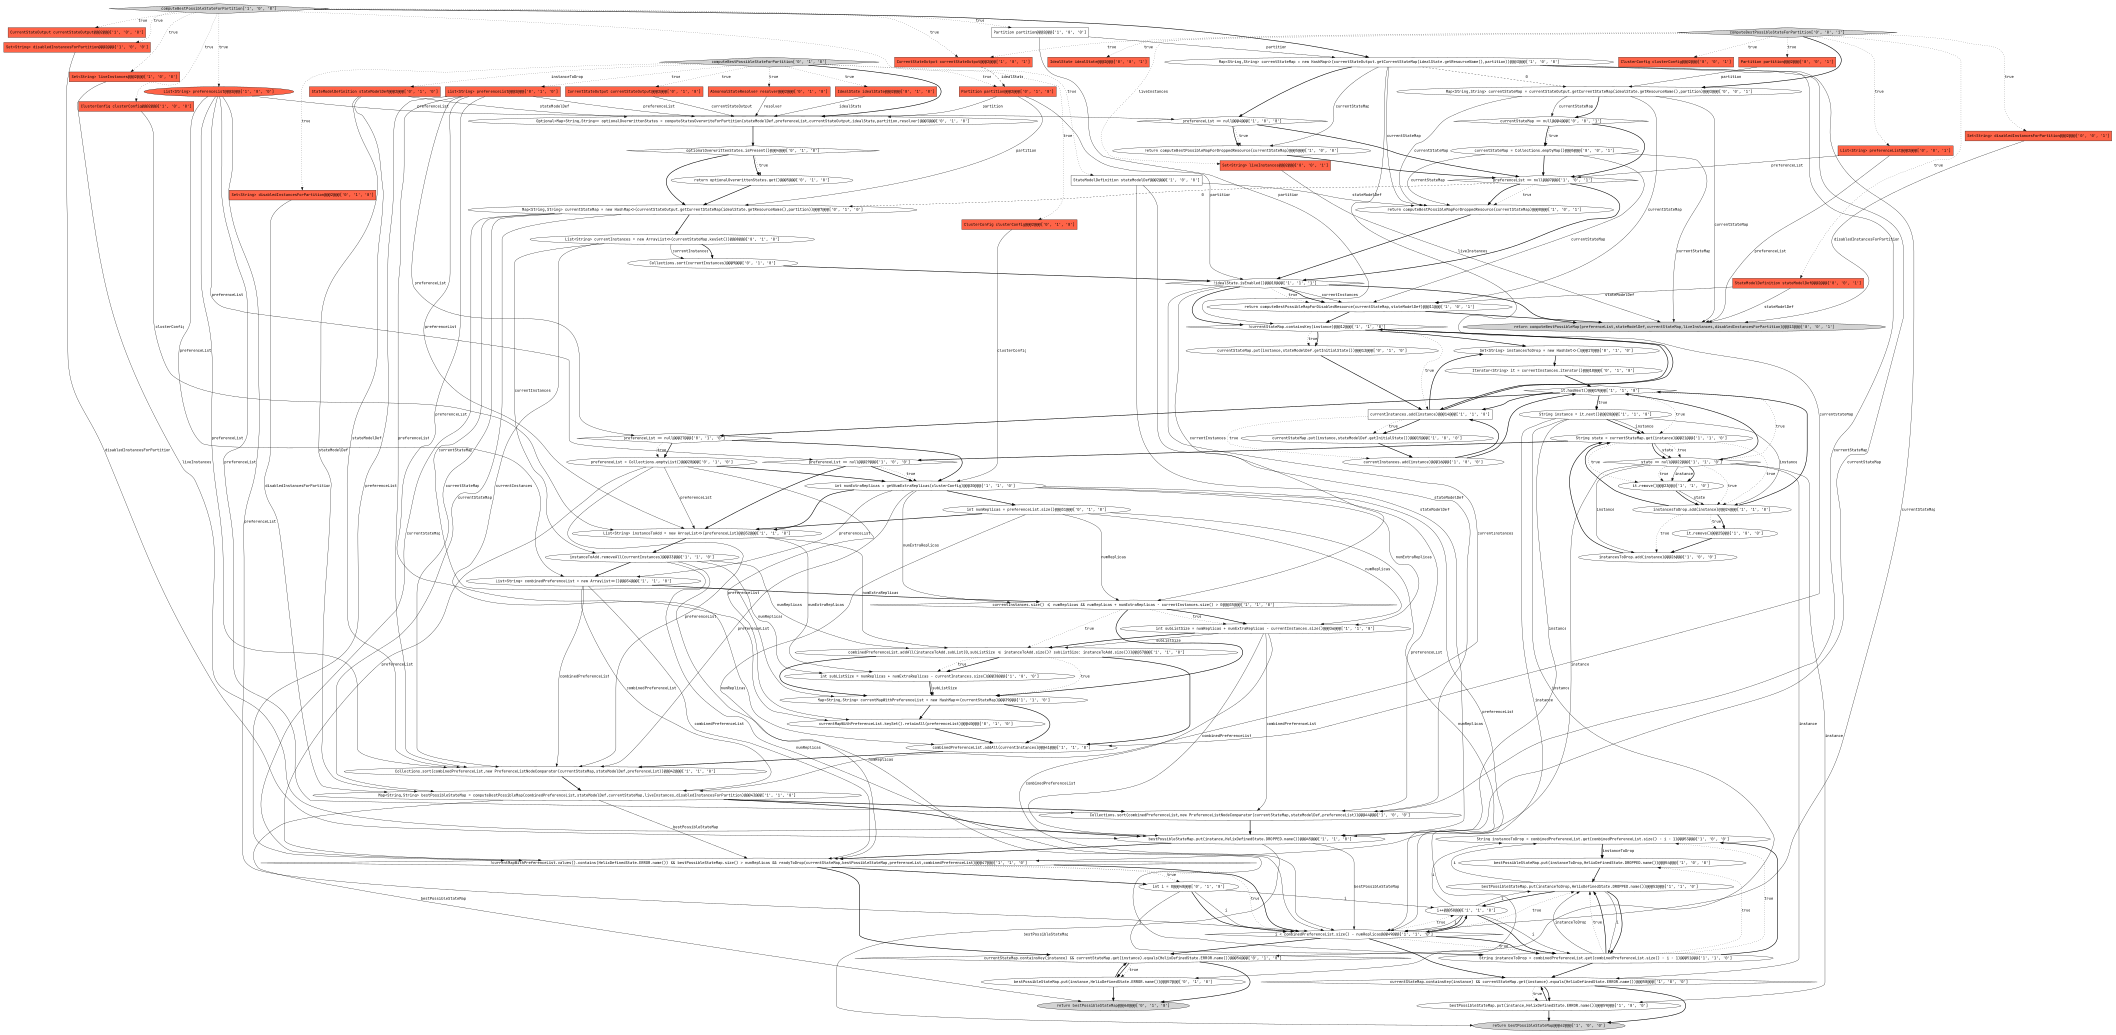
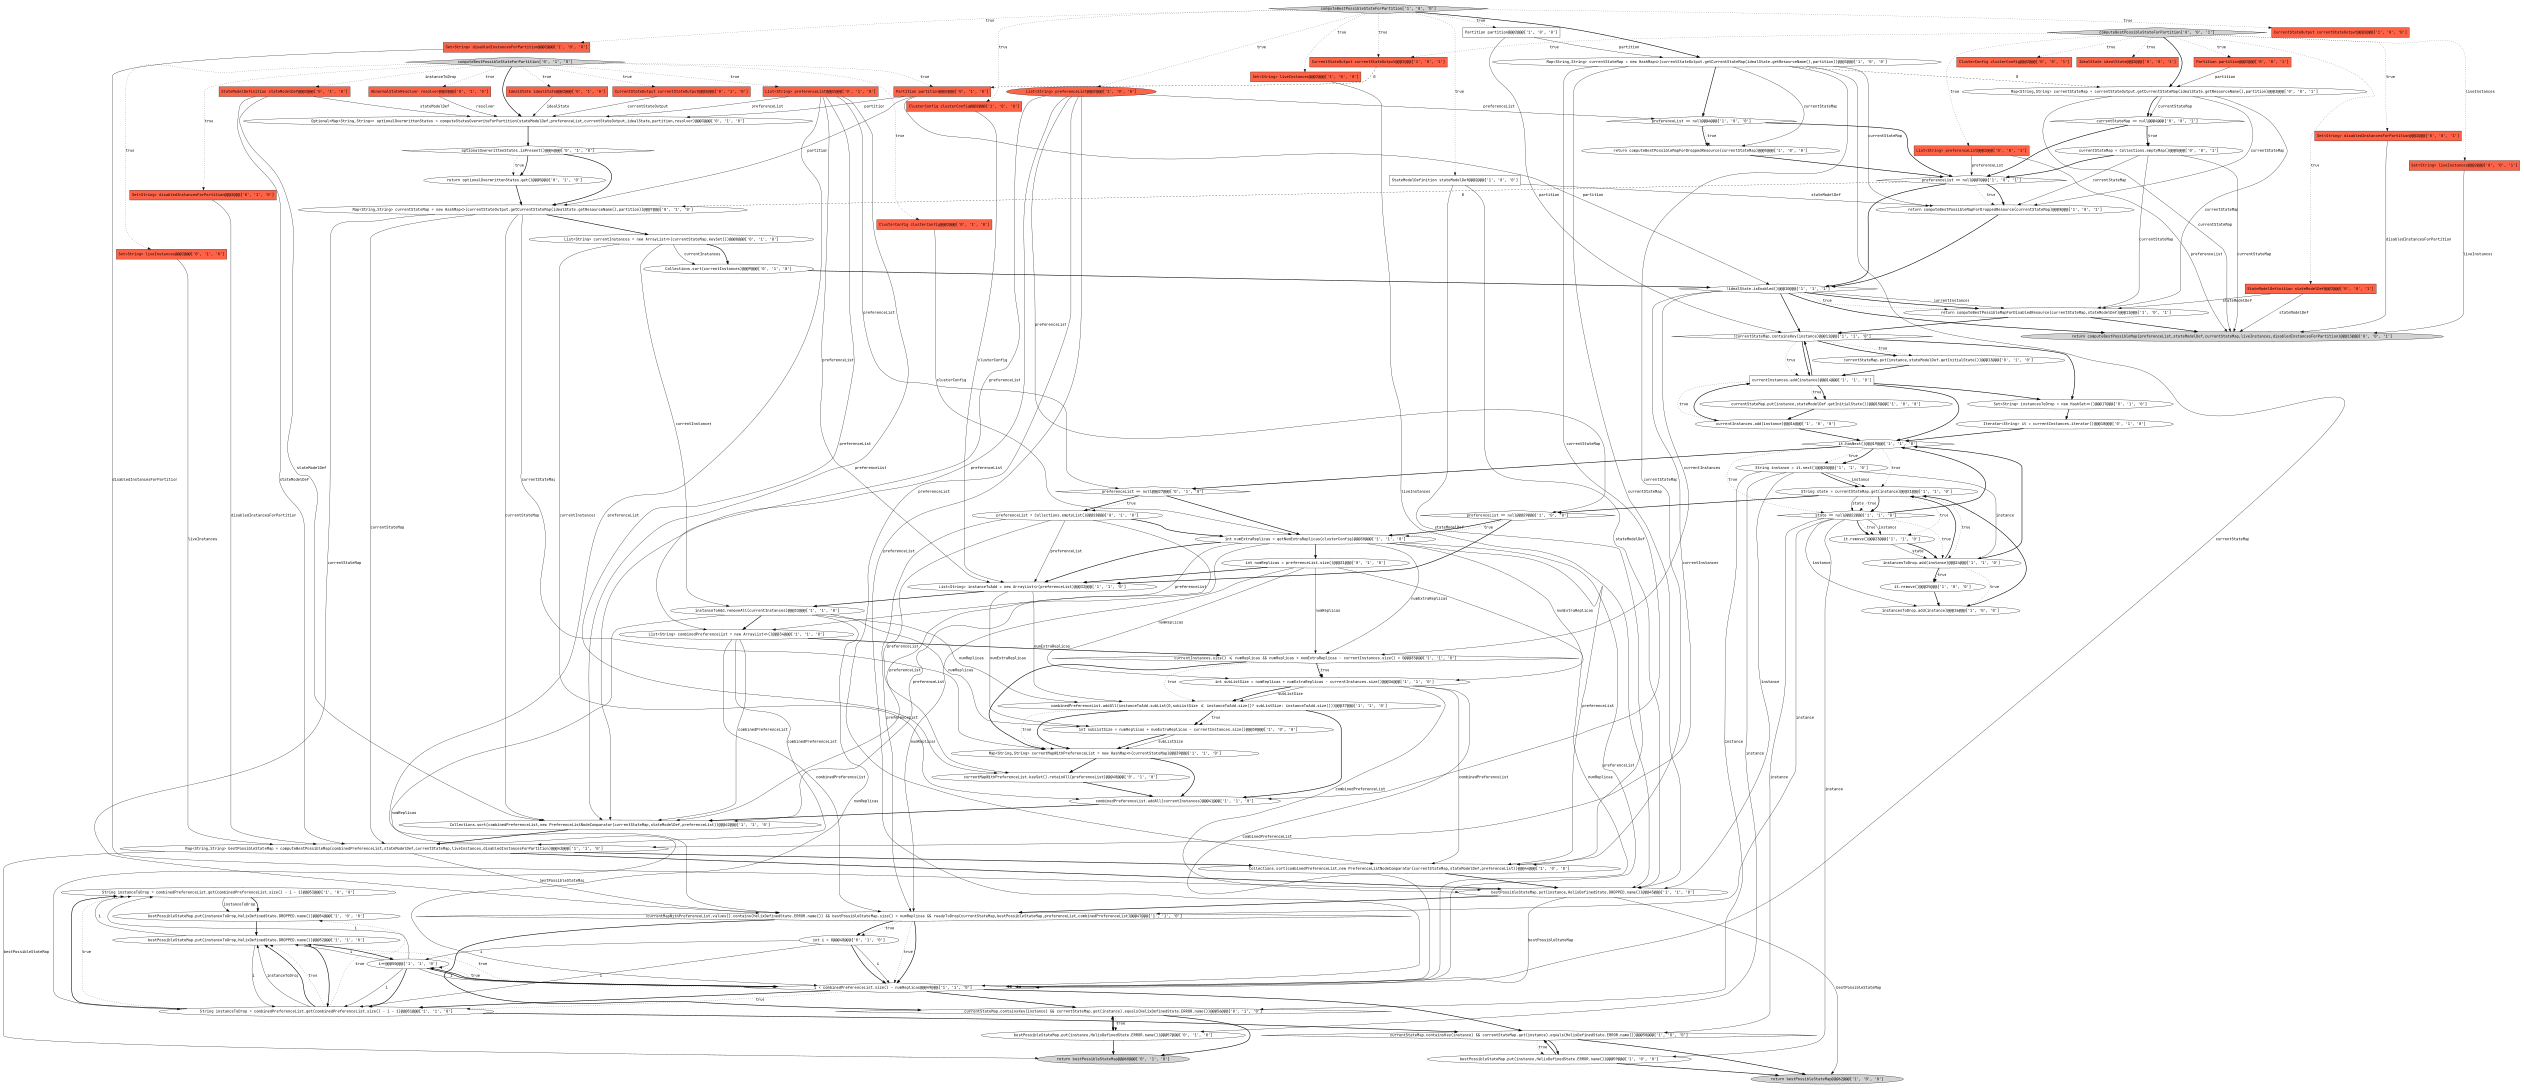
edge "CurrentStateOutput currentStateOutput@@@2@@@['1', '0', '1']" -> "Partition partition@@@2@@@['0', '1', '0']": label "idealState" -> "0"
node "Set<String> liveInstances@@@2@@@['0', '1', '0']": added
edge "it.hasNext()@@@19@@@['1', '1', '0']" -> "currentInstances.add(instance)@@@14@@@['1', '1', '0']": reversed
